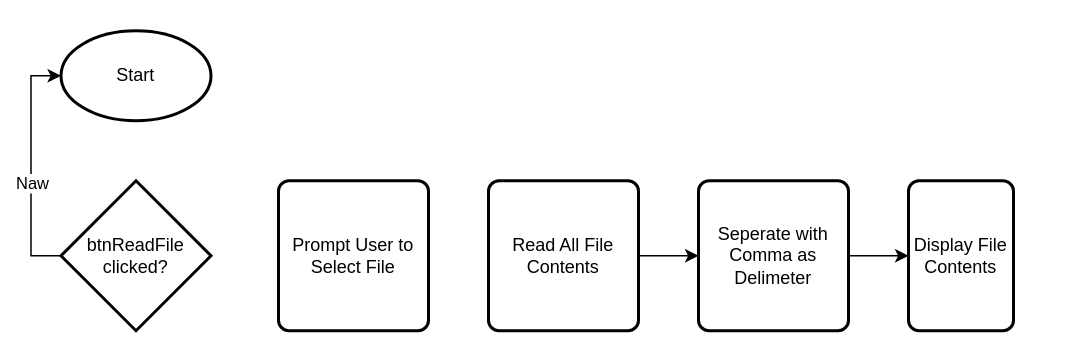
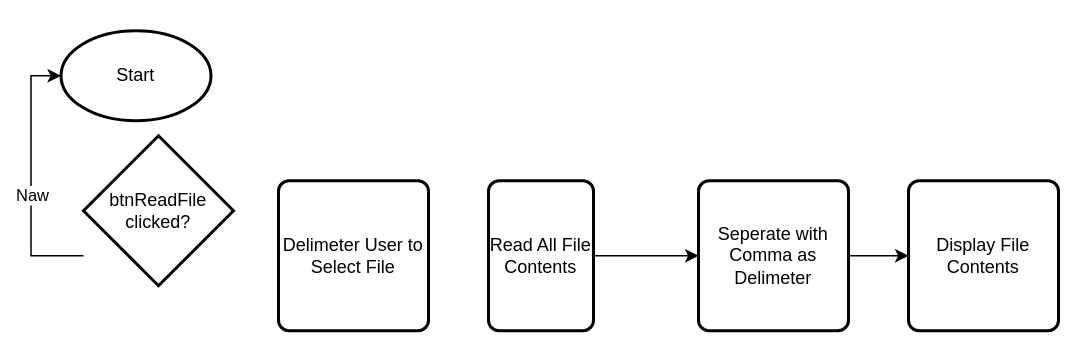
node "btnReadFile clicked?": moved (136, 256) -> (158, 211)
node "Prompt User to Select File": label "Prompt User to Select File" -> "Delimeter User to Select File"
node "Read All File Contents": size 150x150 -> 105x150
node "Display File Contents": size 105x150 -> 150x150
